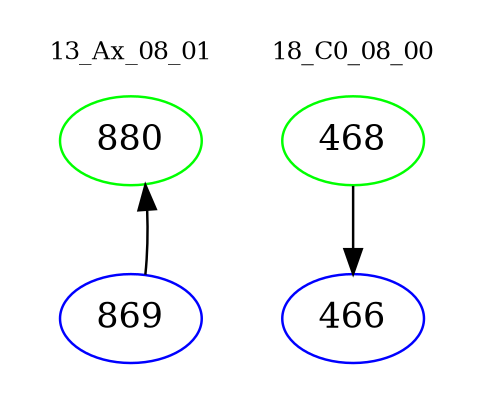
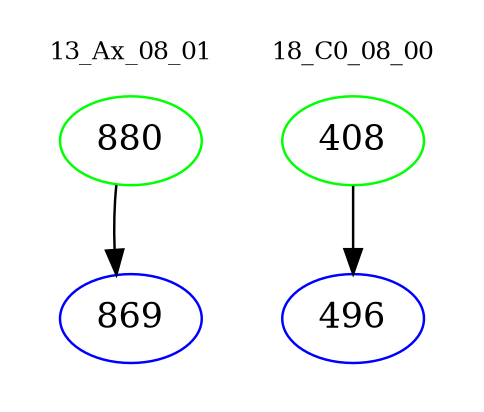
node "468": label "468" -> "408"
edge "869" -> "880": reversed
node "466": label "466" -> "496"
